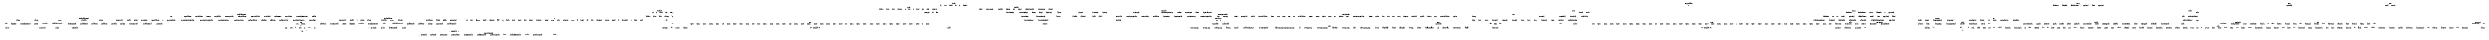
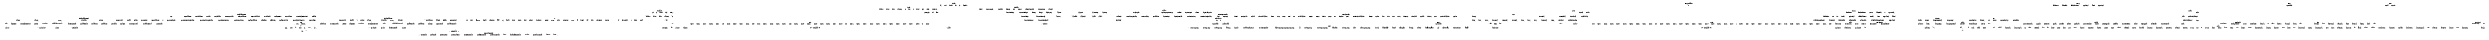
cluster "HelperContract": label "HelperContract" -> "MetadataURI"
node "bytesToBytes": label "bytesToBytes" -> "testWithdraw"
node "_depositSoloStaker": label "_depositSoloStaker" -> "_serializeBytes"
node "testRocketPoolSetupAfterStaking": label "testRocketPoolSetupAfterStaking" -> "getNodePendingWithdrawalAddress"
node "expectCall": removed
node "readBytes32Array": removed
node "rpcUrl": removed
node "stakeRPLFor": added
